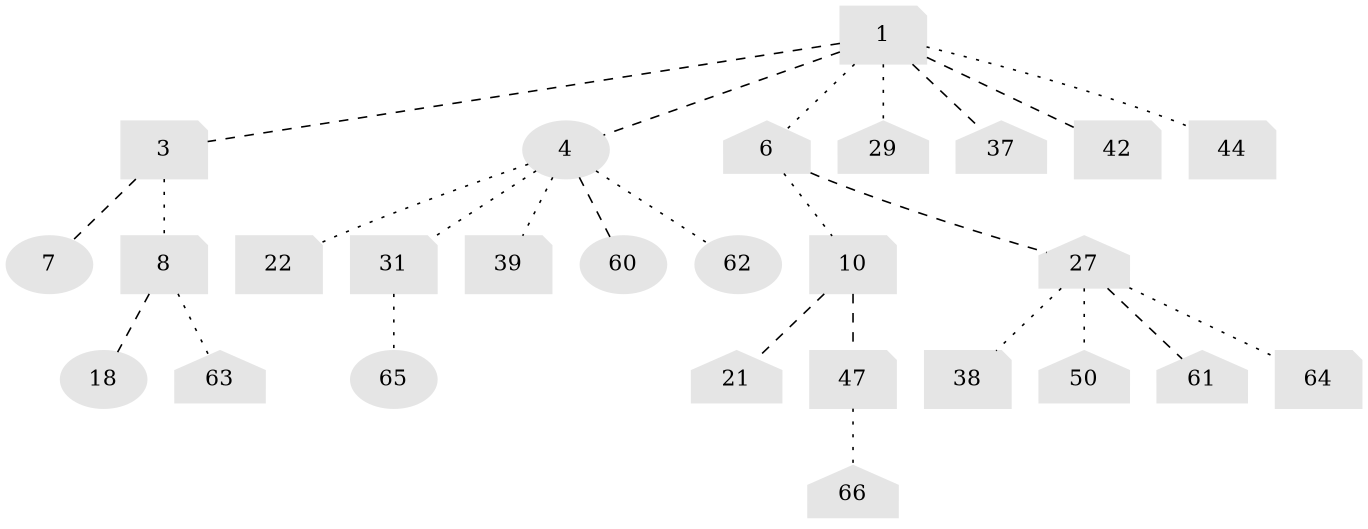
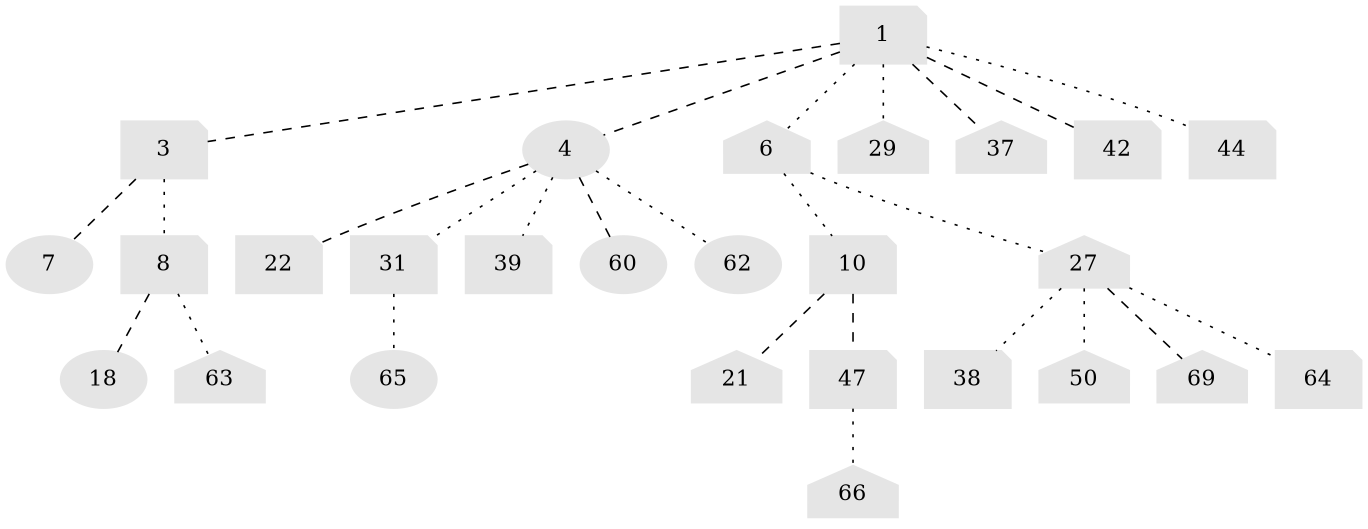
edge "4" -- "22": style dotted -> dashed
edge "6" -- "27": style dashed -> dotted
node "61": label "61" -> "69"
